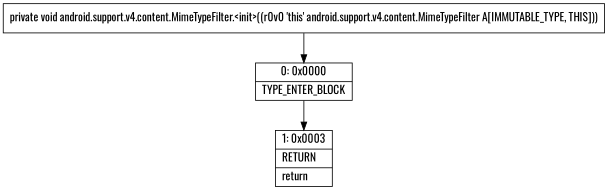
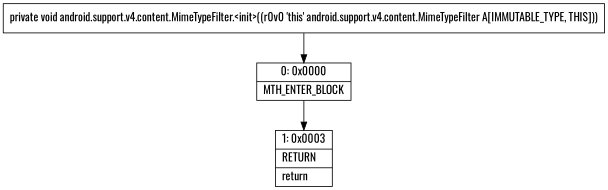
node "0: 0x0000": text "TYPE_ENTER_BLOCK" -> "MTH_ENTER_BLOCK"
